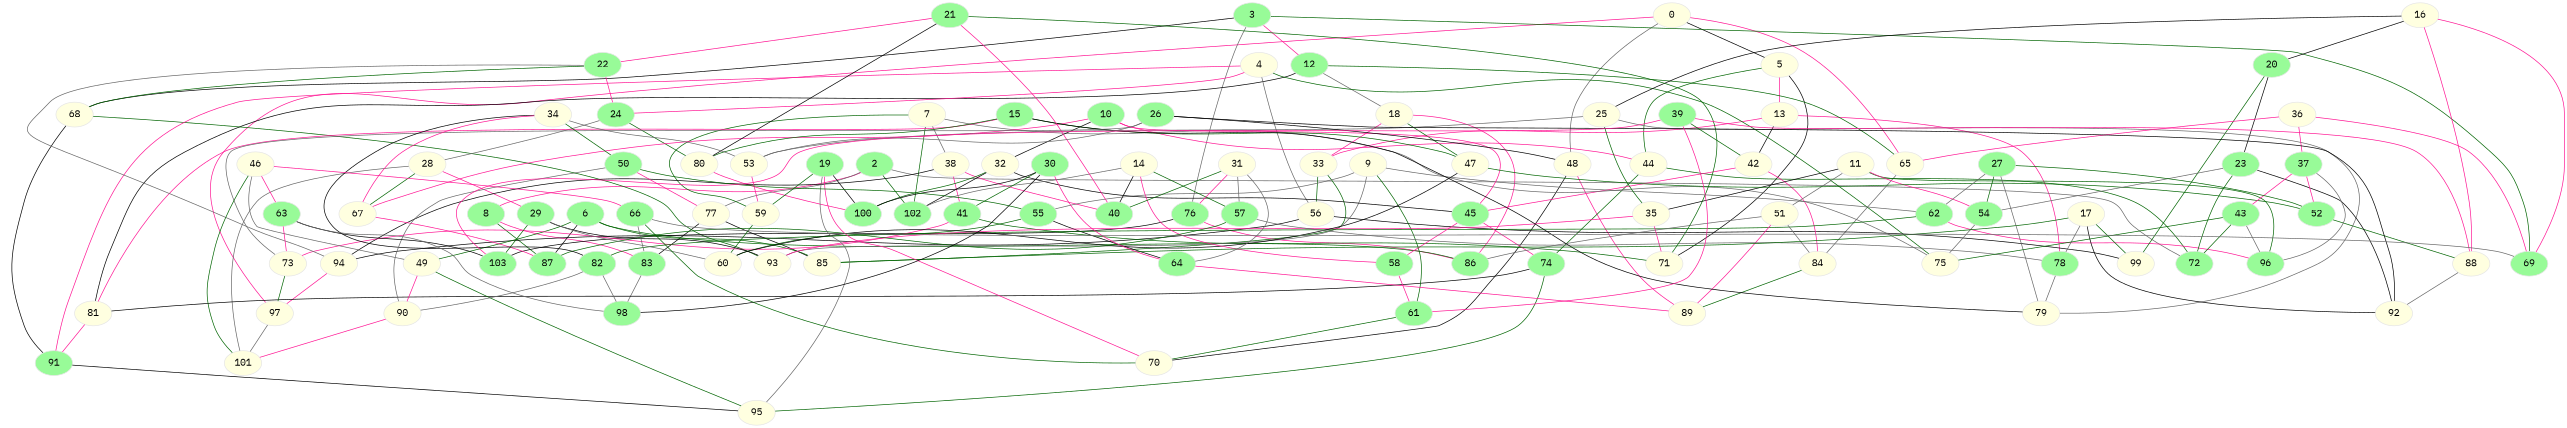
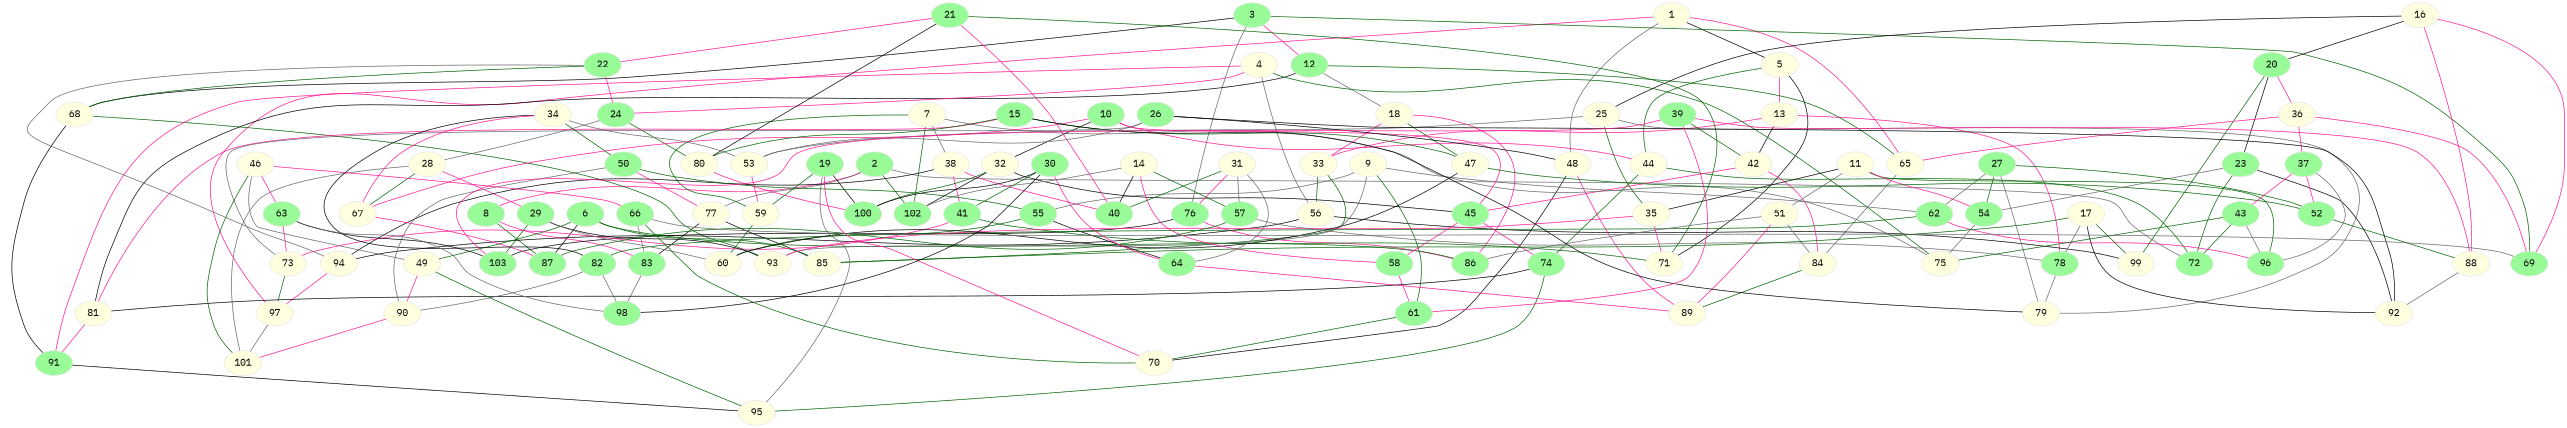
node "0": label "0" -> "1"
edge "20" -- "36": added
